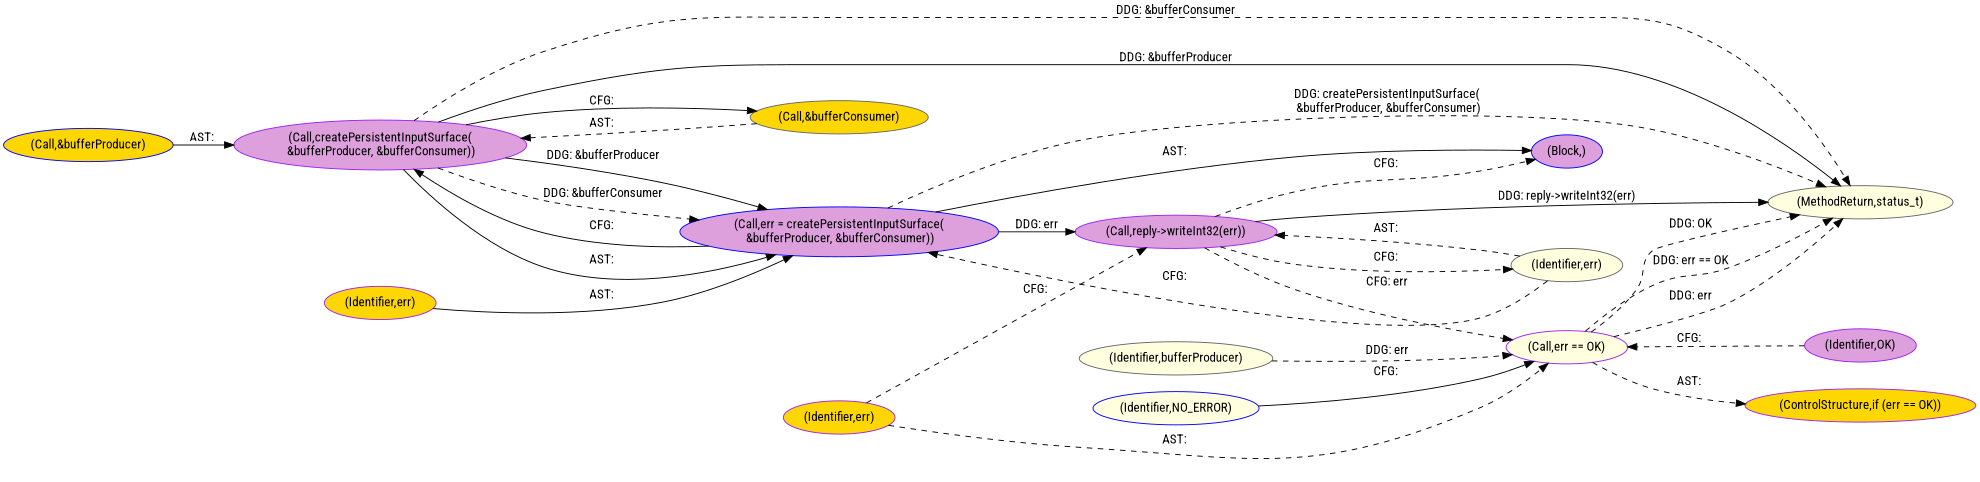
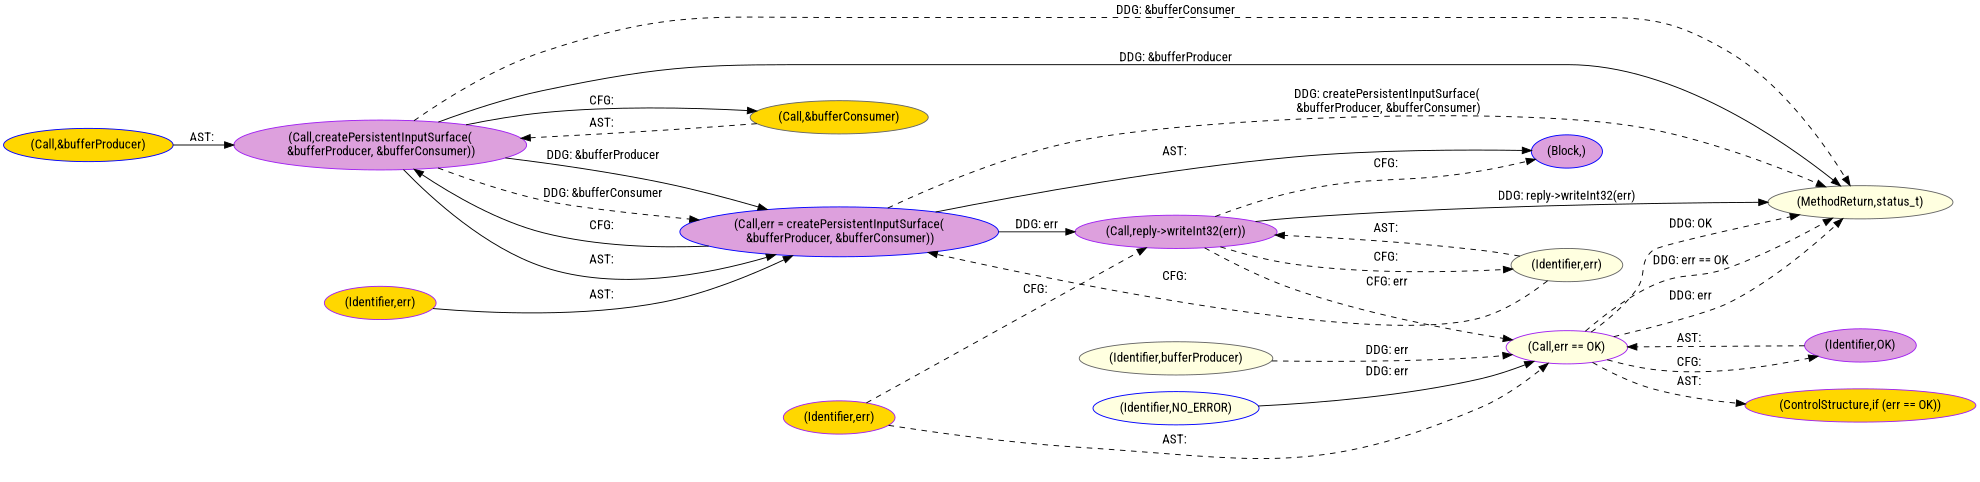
edge "(Identifier,OK)" -> "(Call,err == OK)": label "CFG: " -> "AST: "
edge "(Call,err == OK)" -> "(Identifier,OK)": added, label "CFG:"
edge "(Identifier,NO_ERROR)" -> "(Call,err == OK)": label "CFG: " -> "DDG: err"
